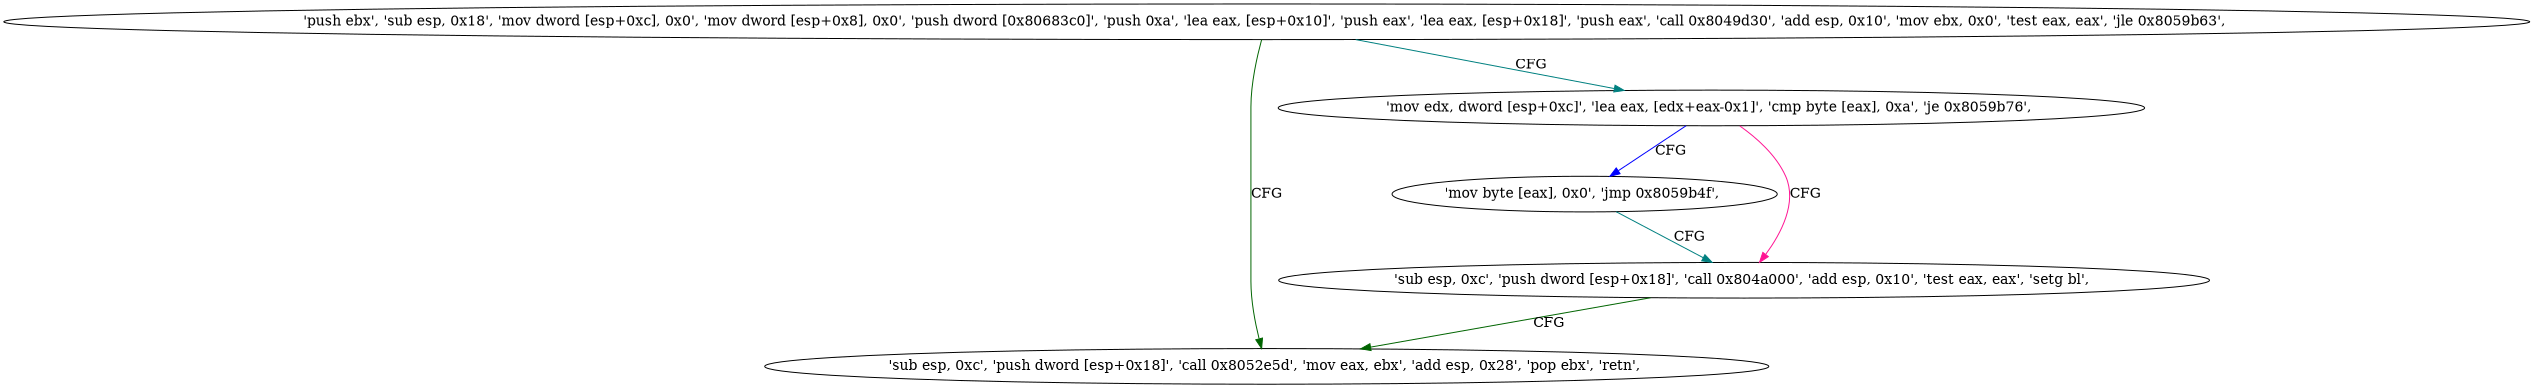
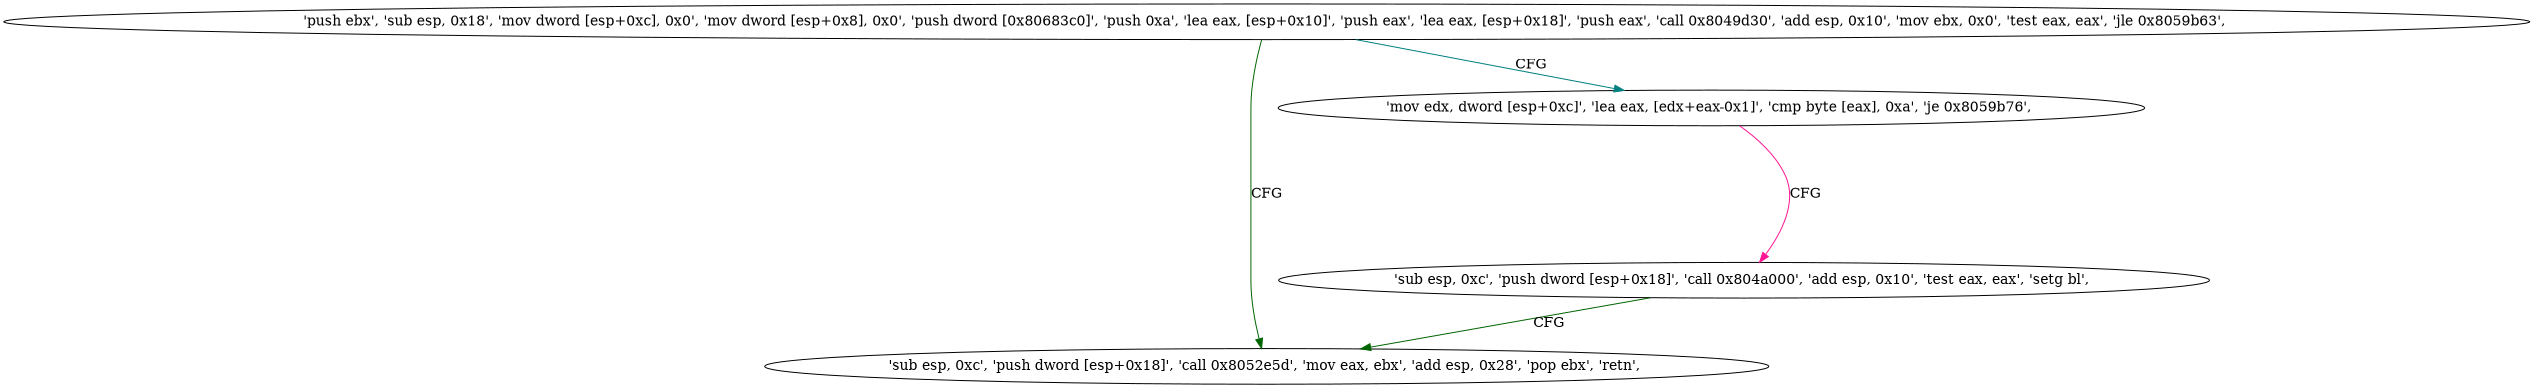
node "'mov byte [eax], 0x0', 'jmp 0x8059b4f',": removed
